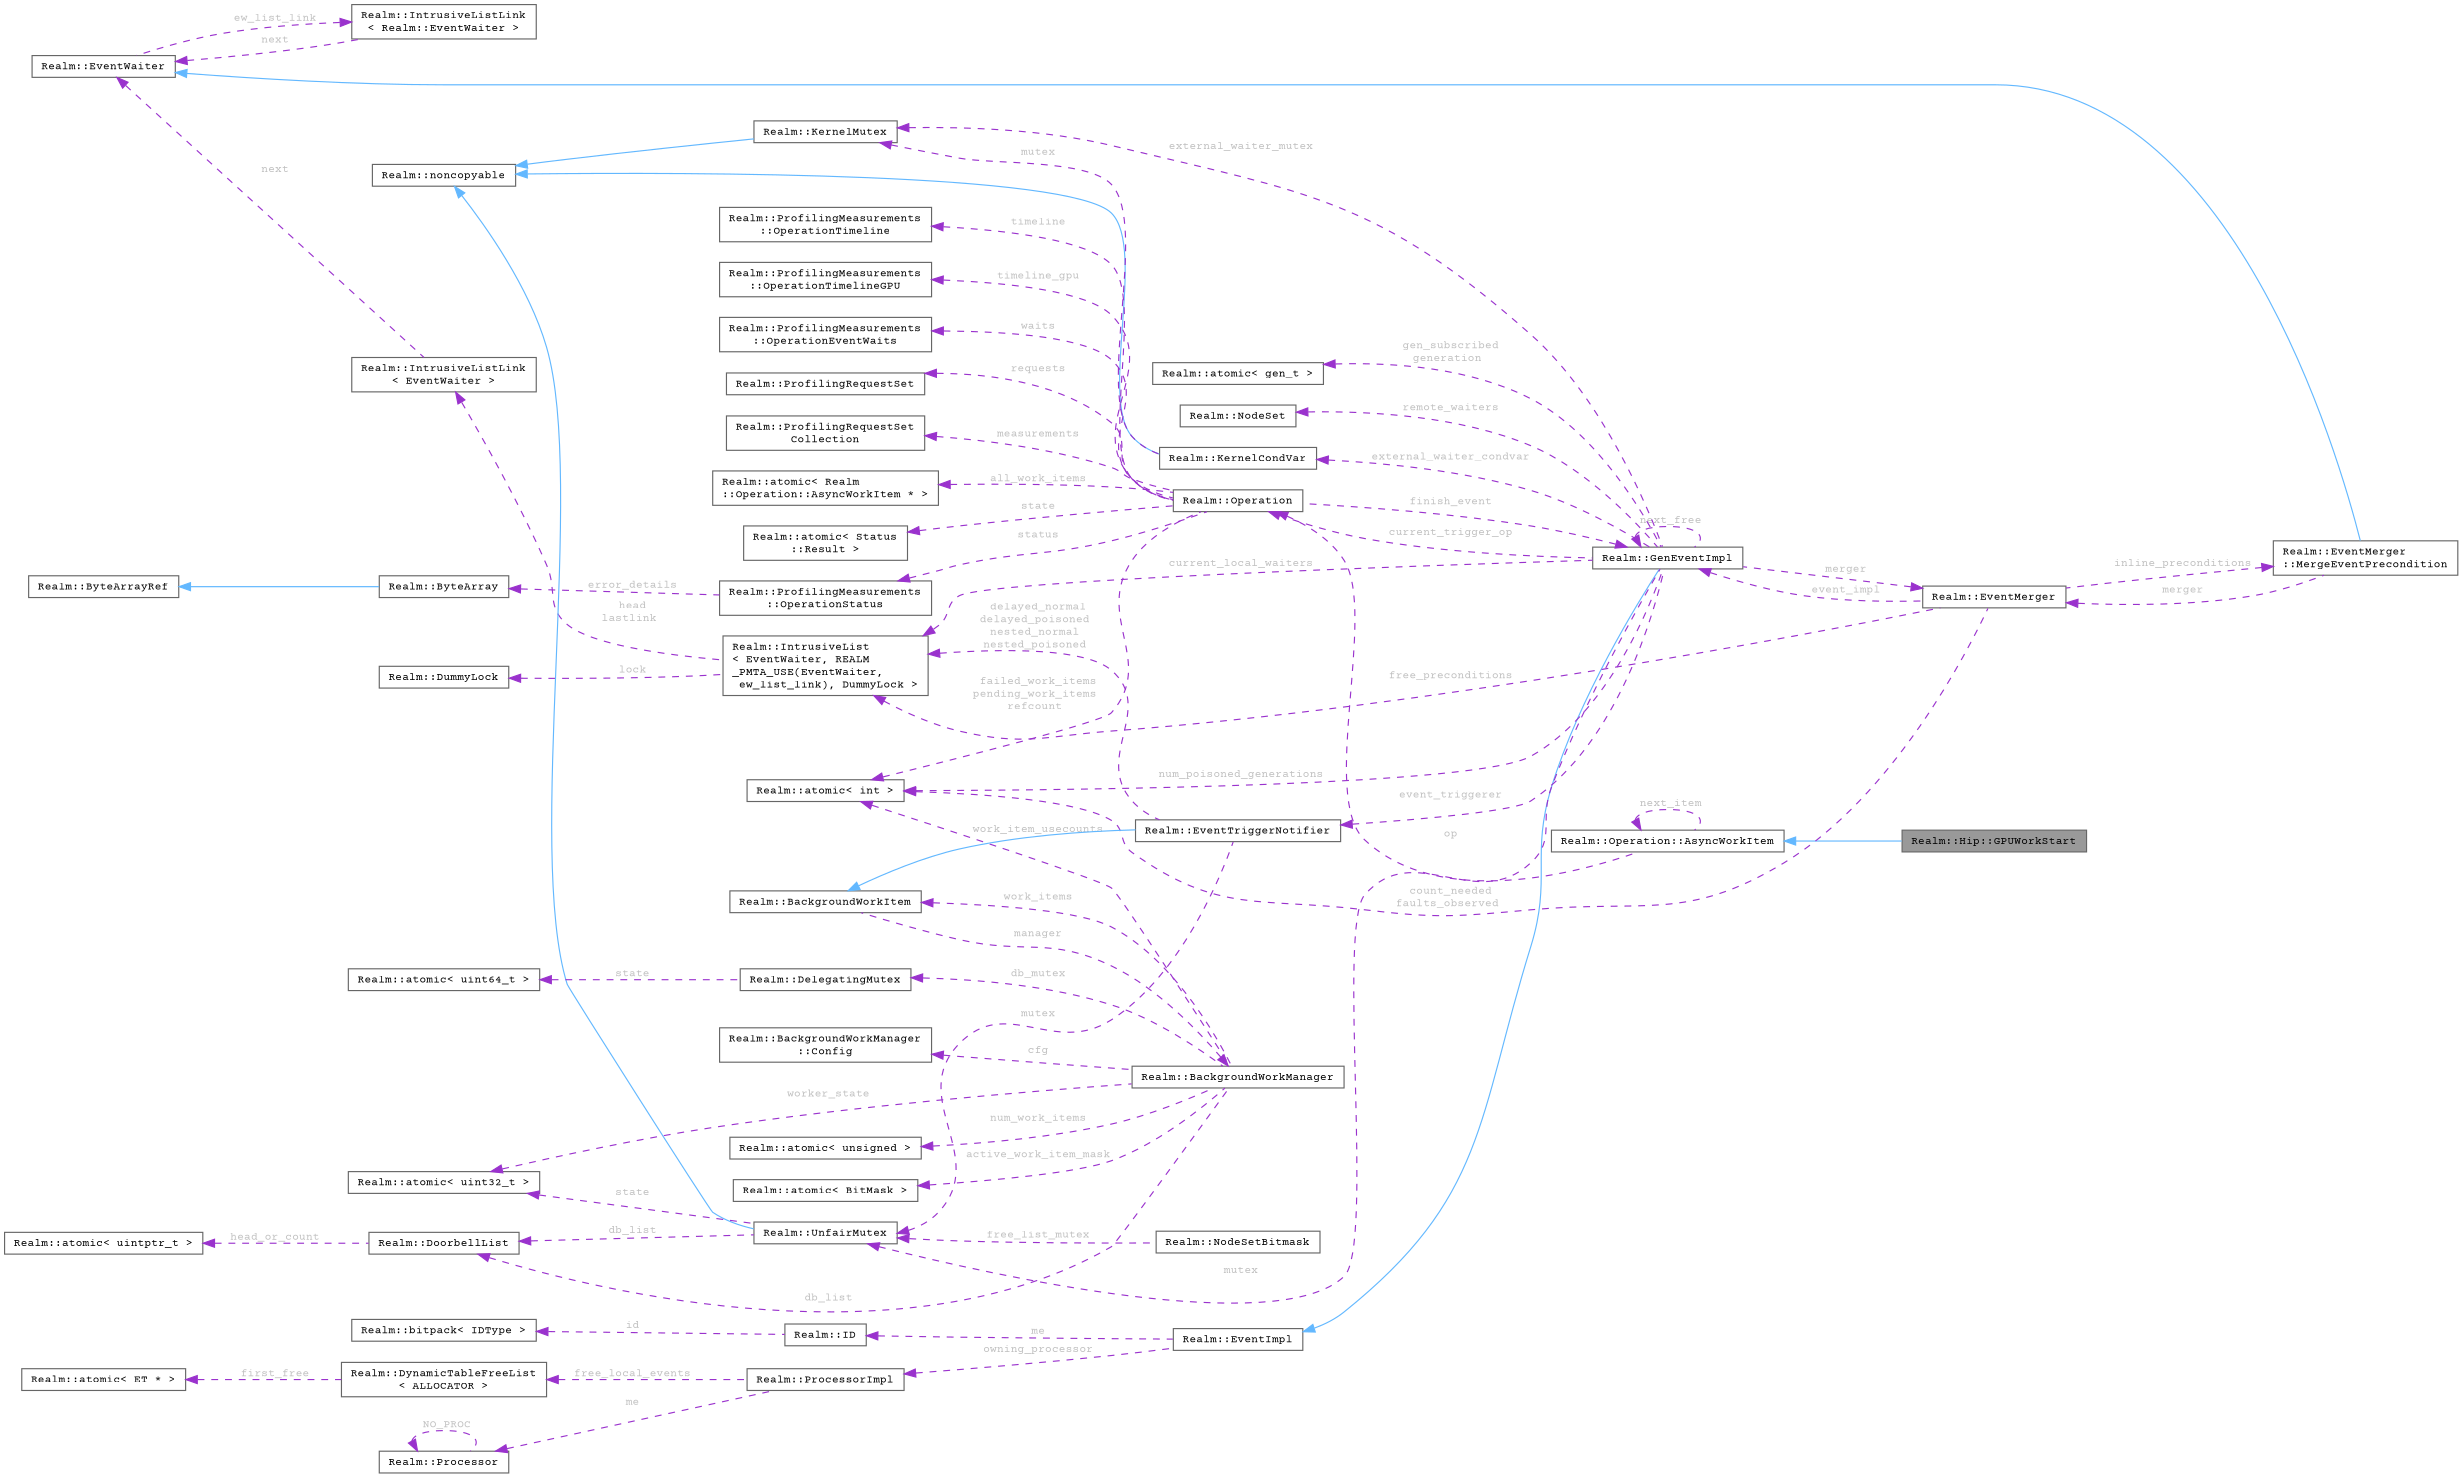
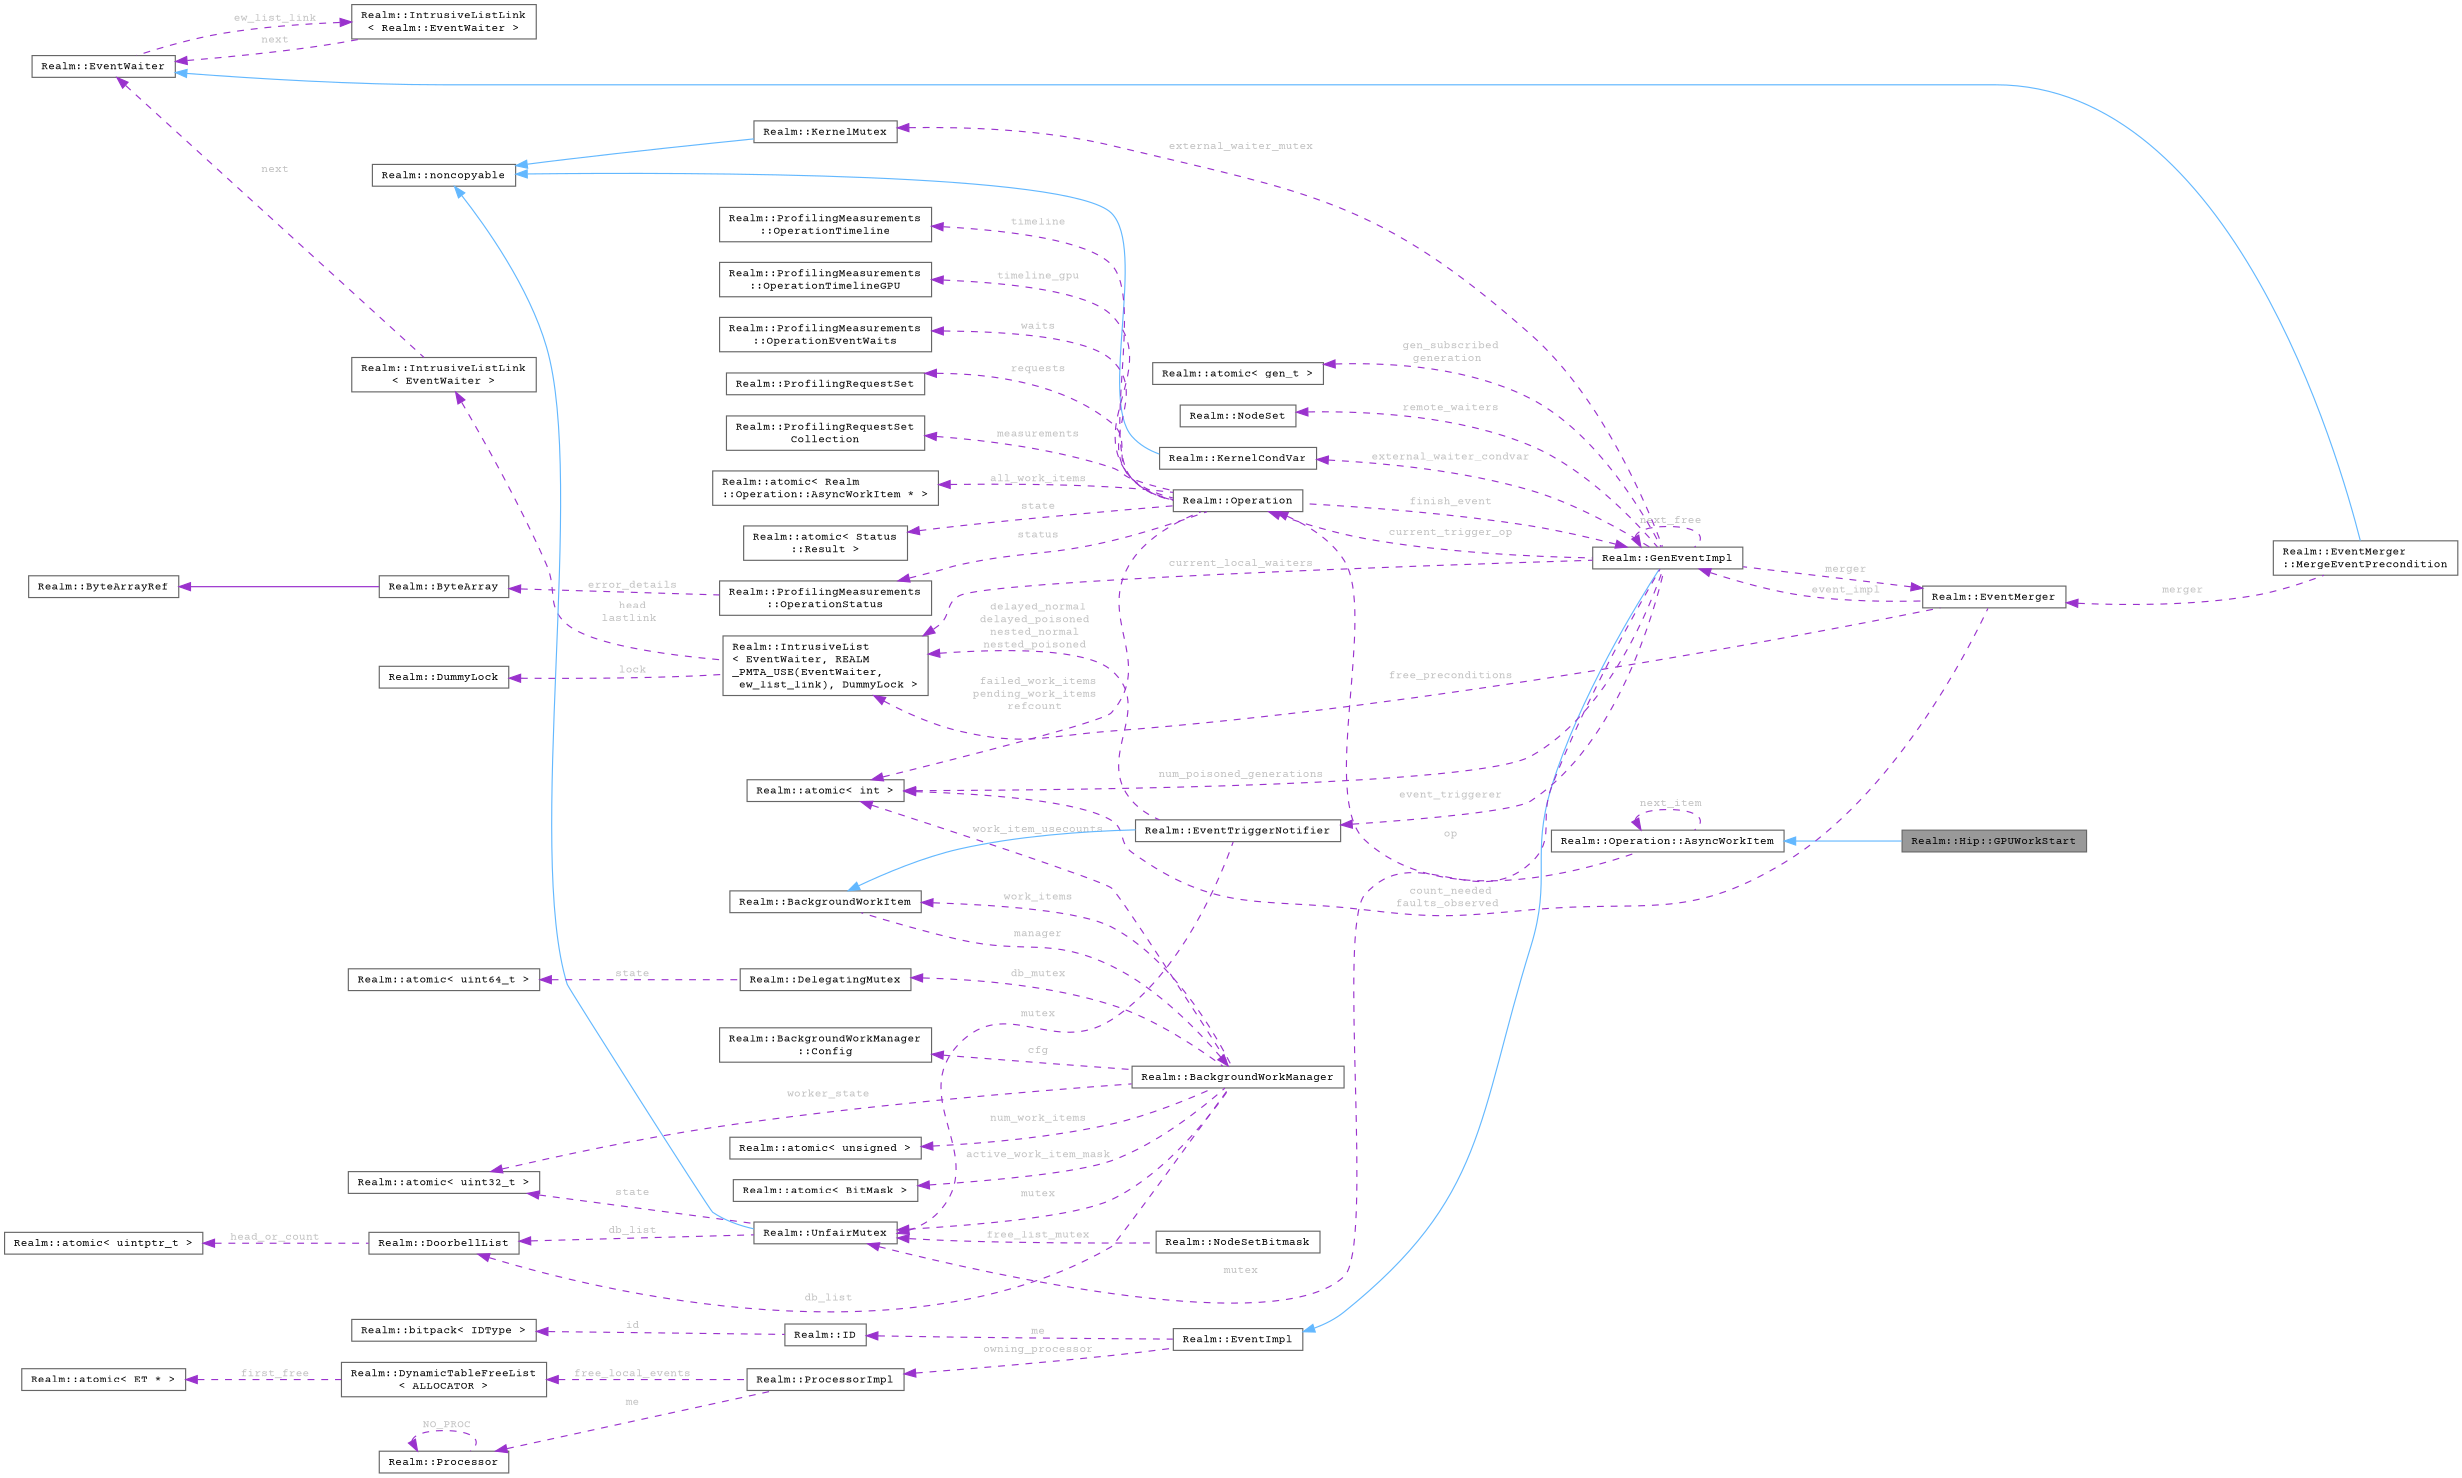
edge "Realm::KernelCondVar" -> "Realm::KernelMutex": removed, label "mutex"
edge "Realm::EventMerger" -> "Realm::EventMerger ::MergeEventPrecondition": removed, label "inline_preconditions"
edge "Realm::ByteArray" -> "Realm::ByteArrayRef": color steelblue1 -> darkorchid3
edge "Realm::BackgroundWorkManager" -> "Realm::UnfairMutex": added, label "mutex"
